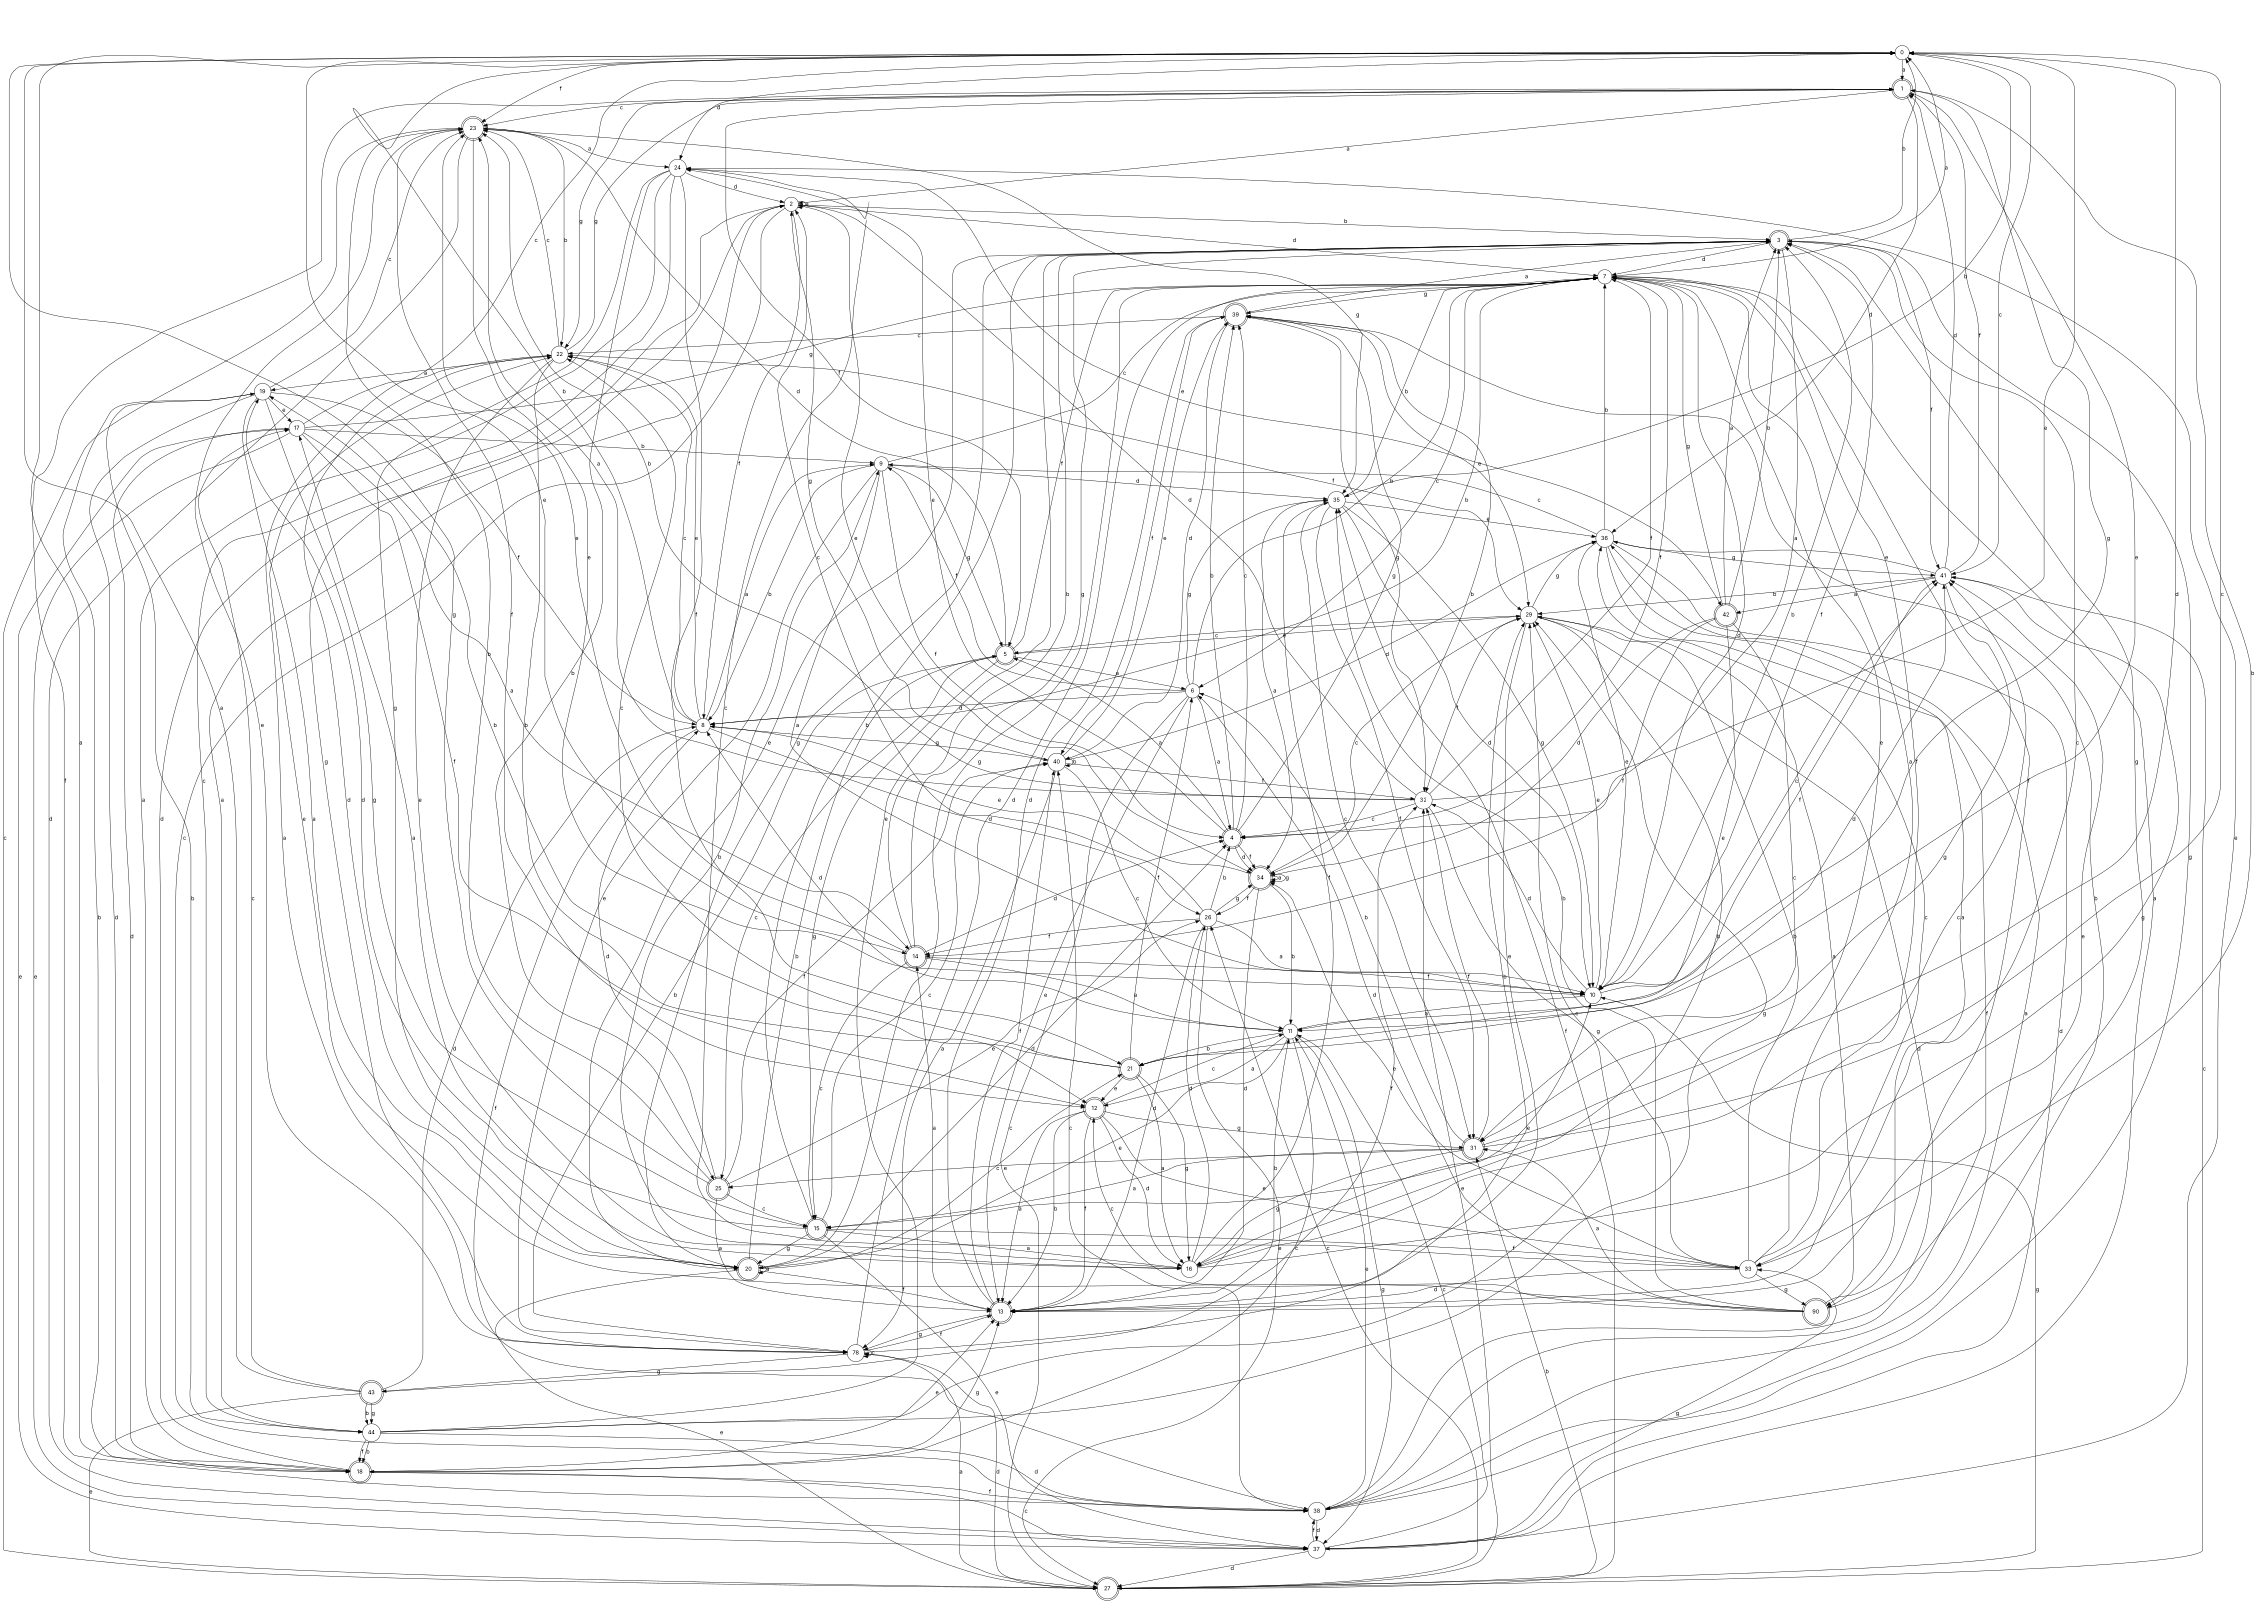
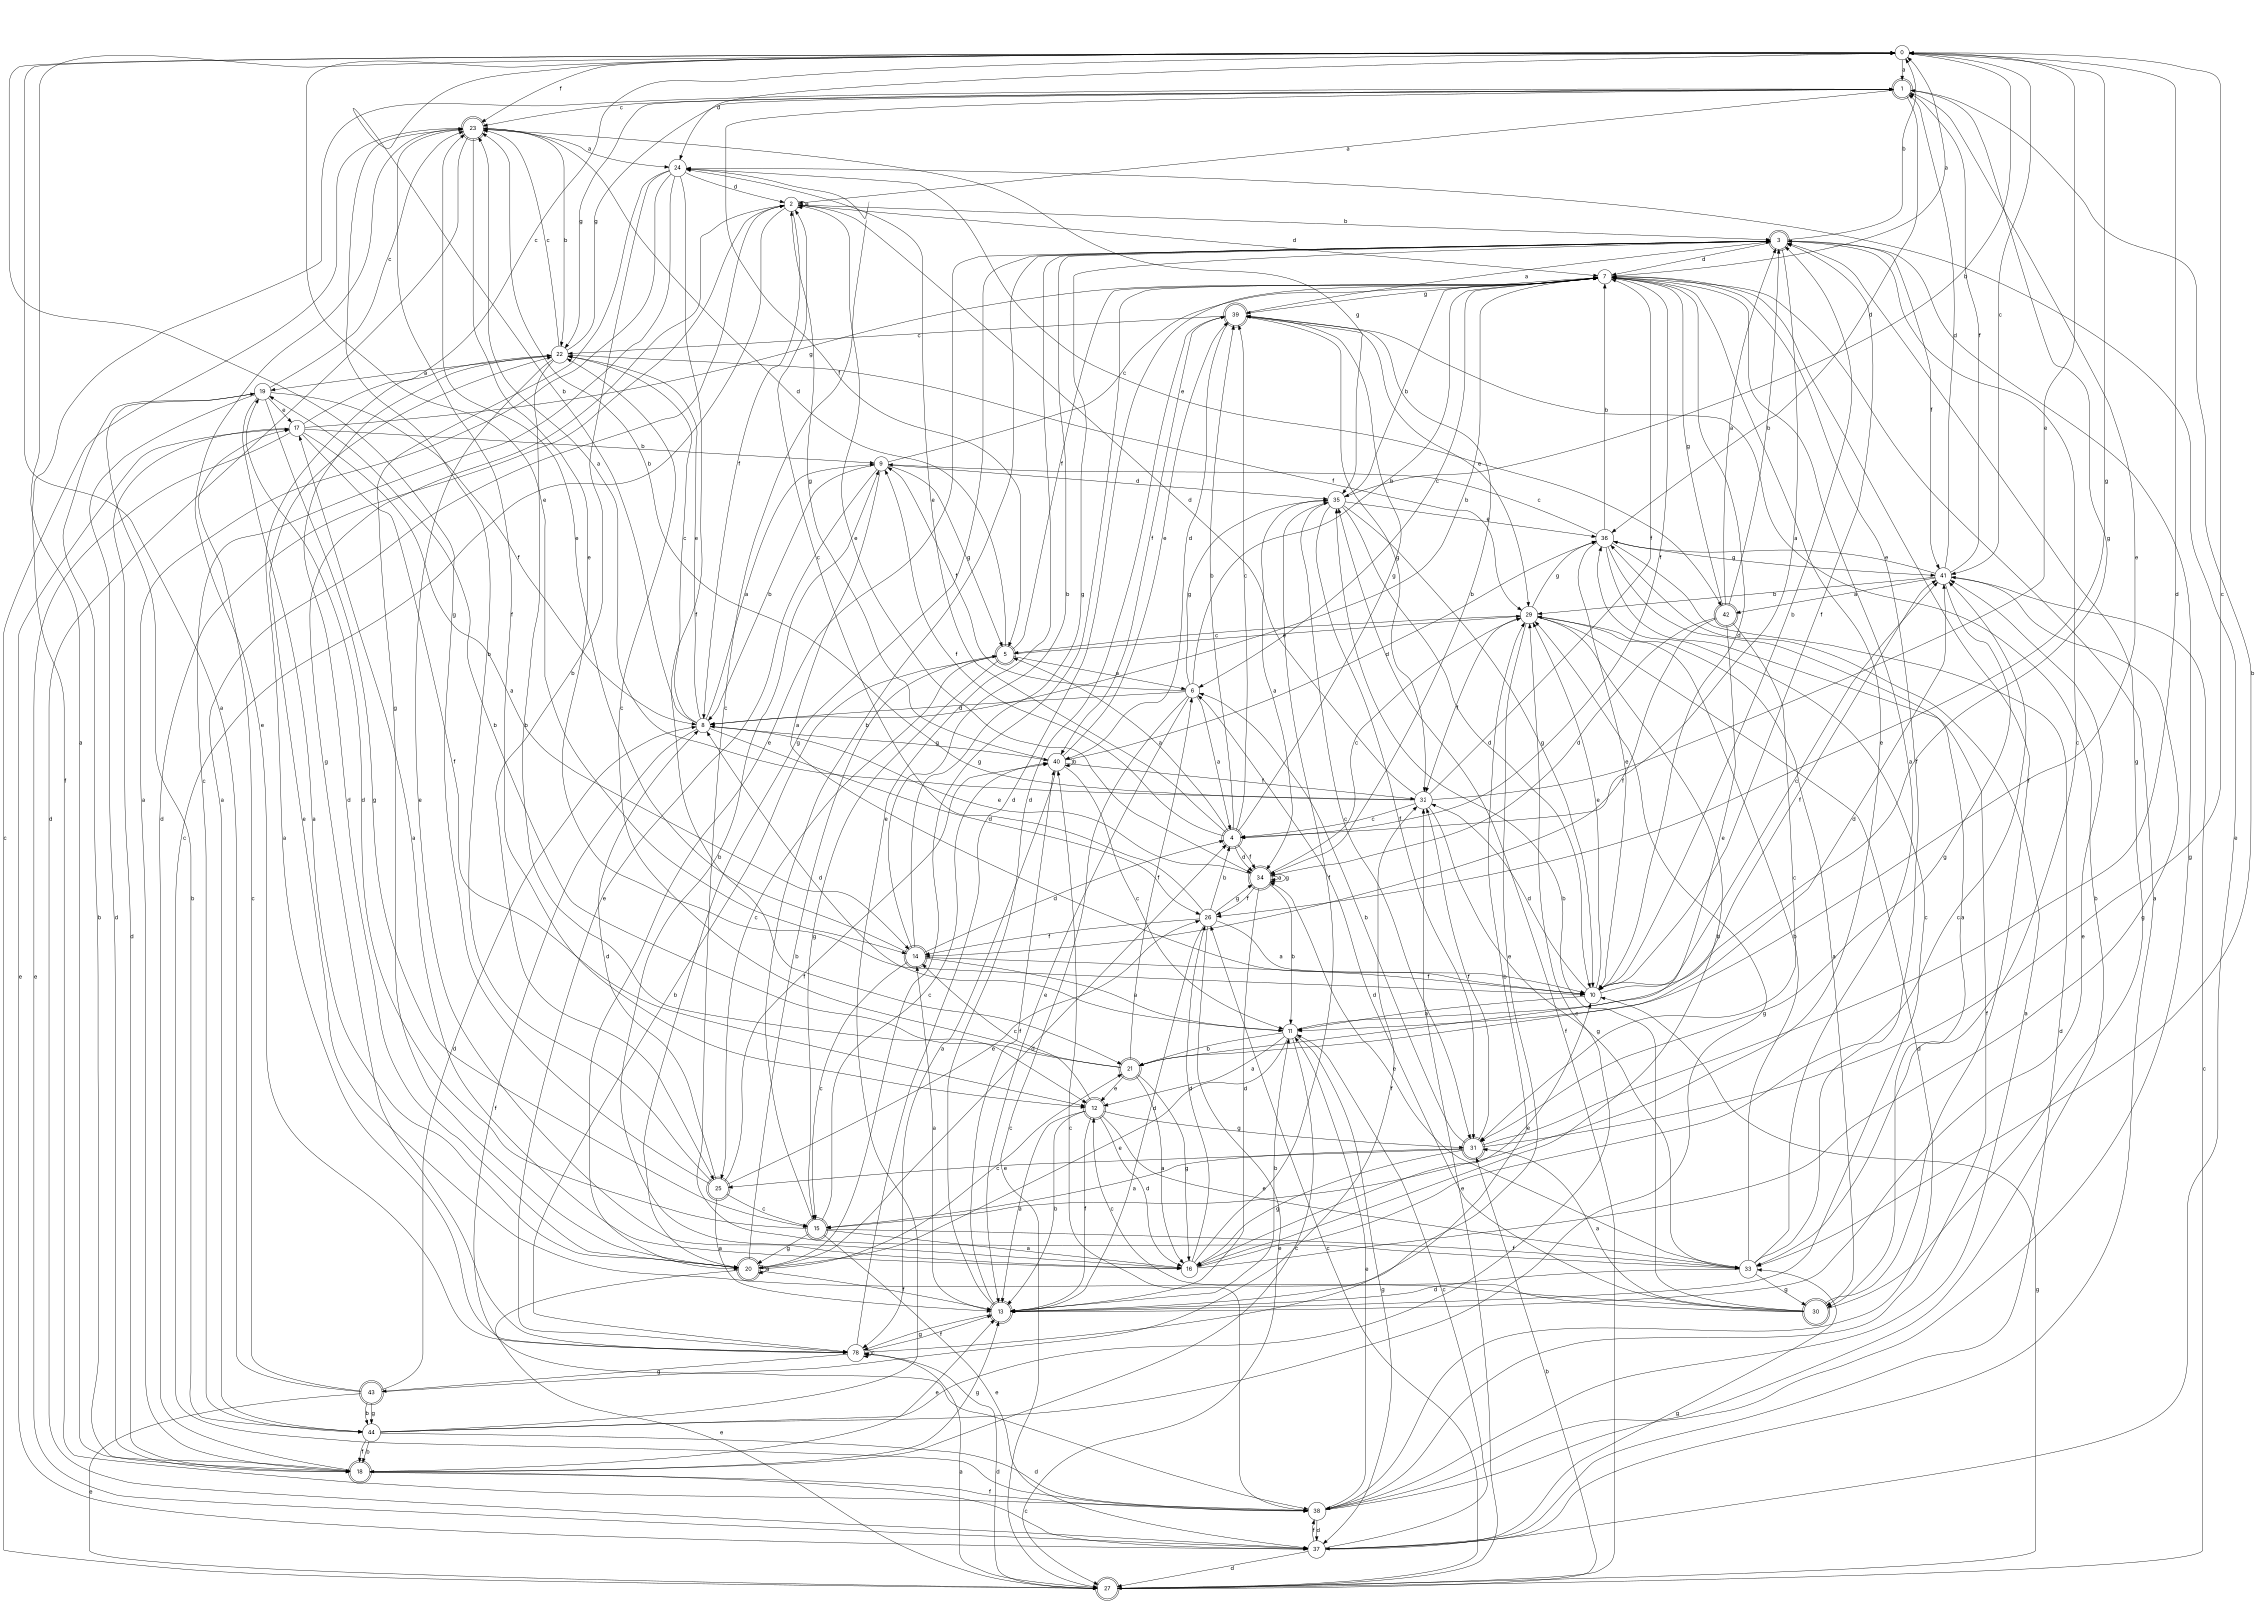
edge "0" -> "26": added, label "g"
edge "9" -> "4": reversed
edge "12" -> "11": now "12" -> "14"
node "90": label "90" -> "30"
